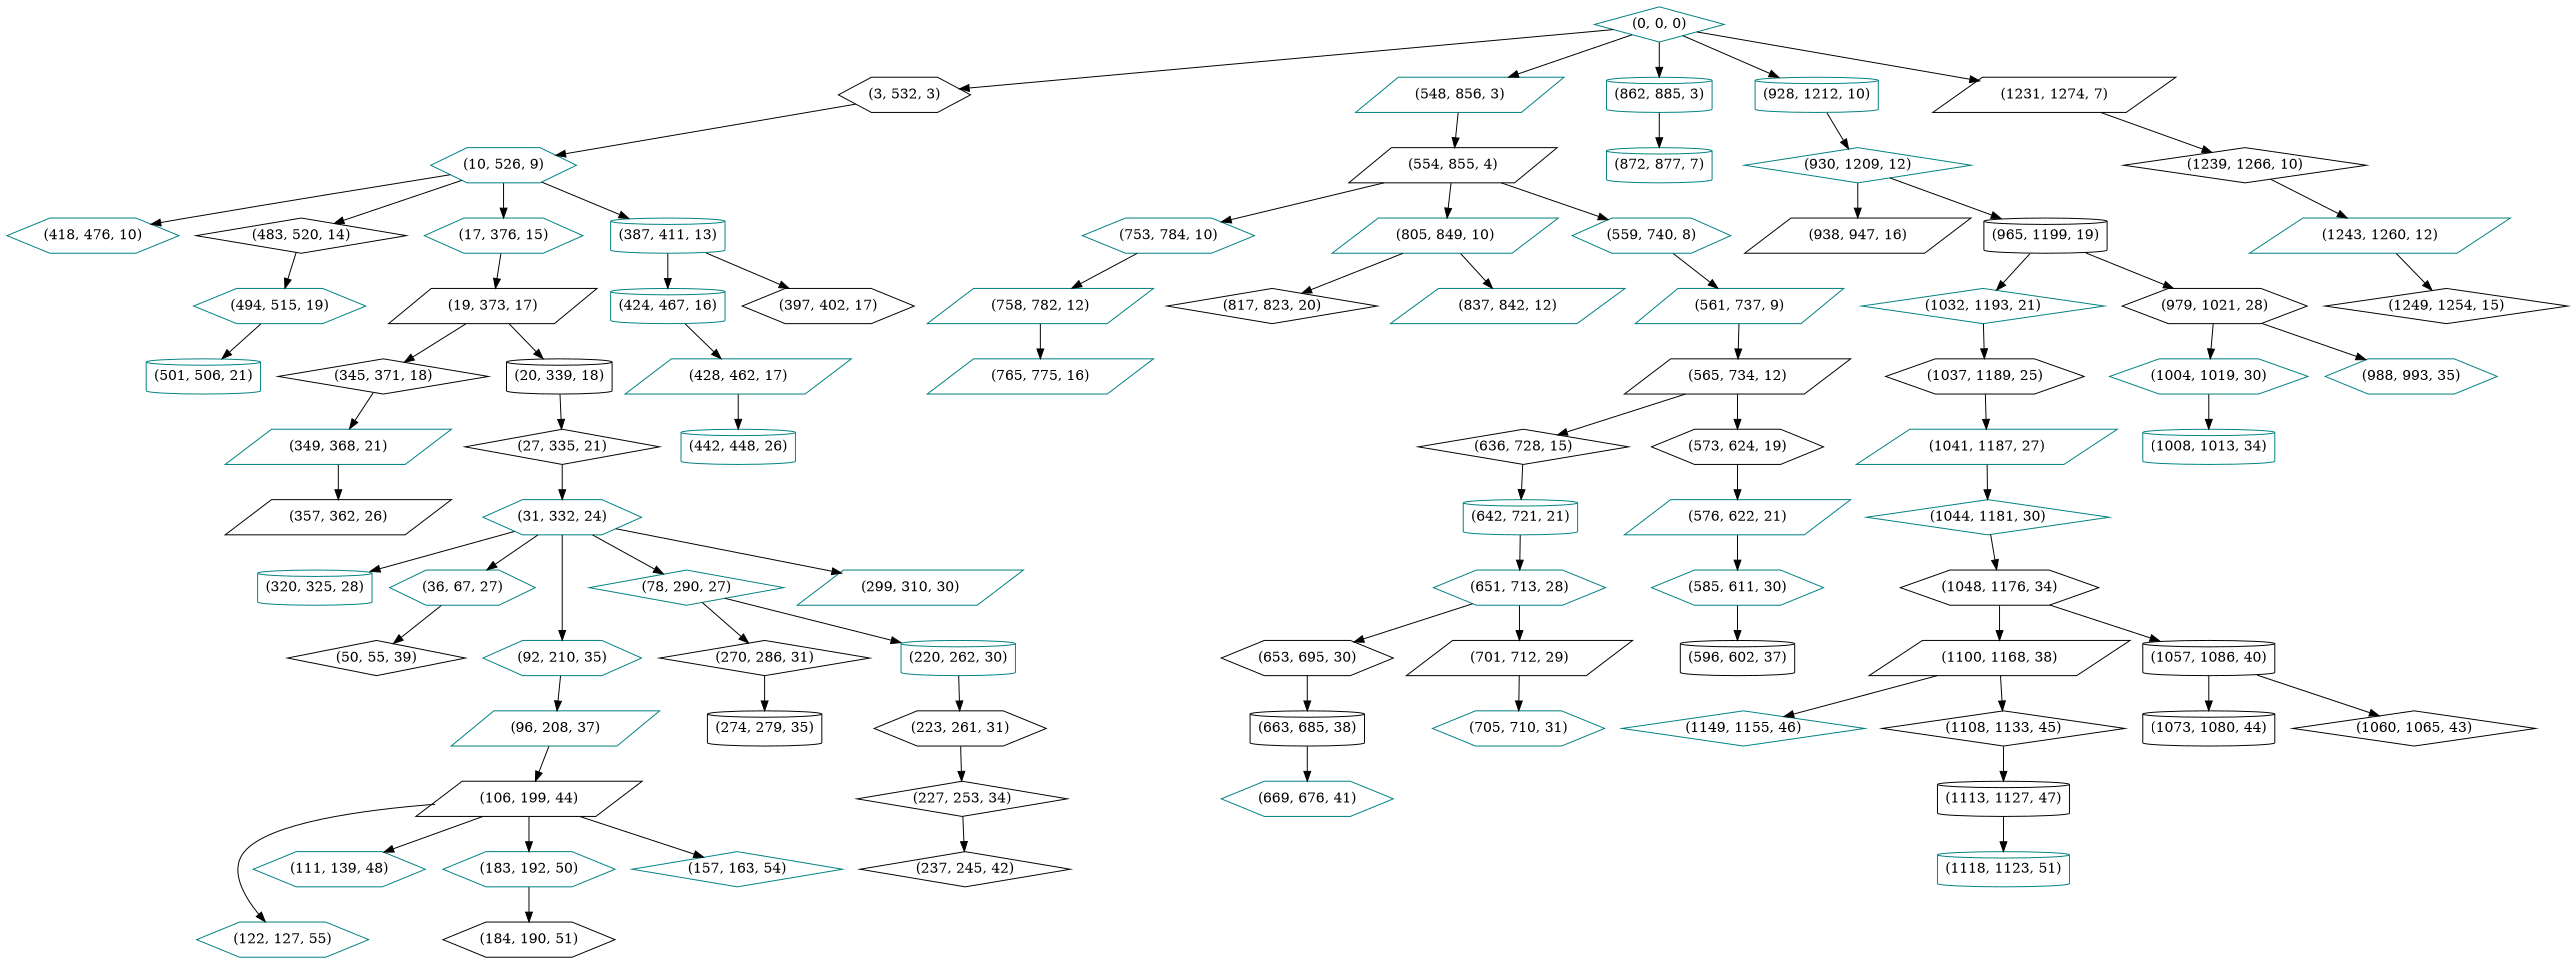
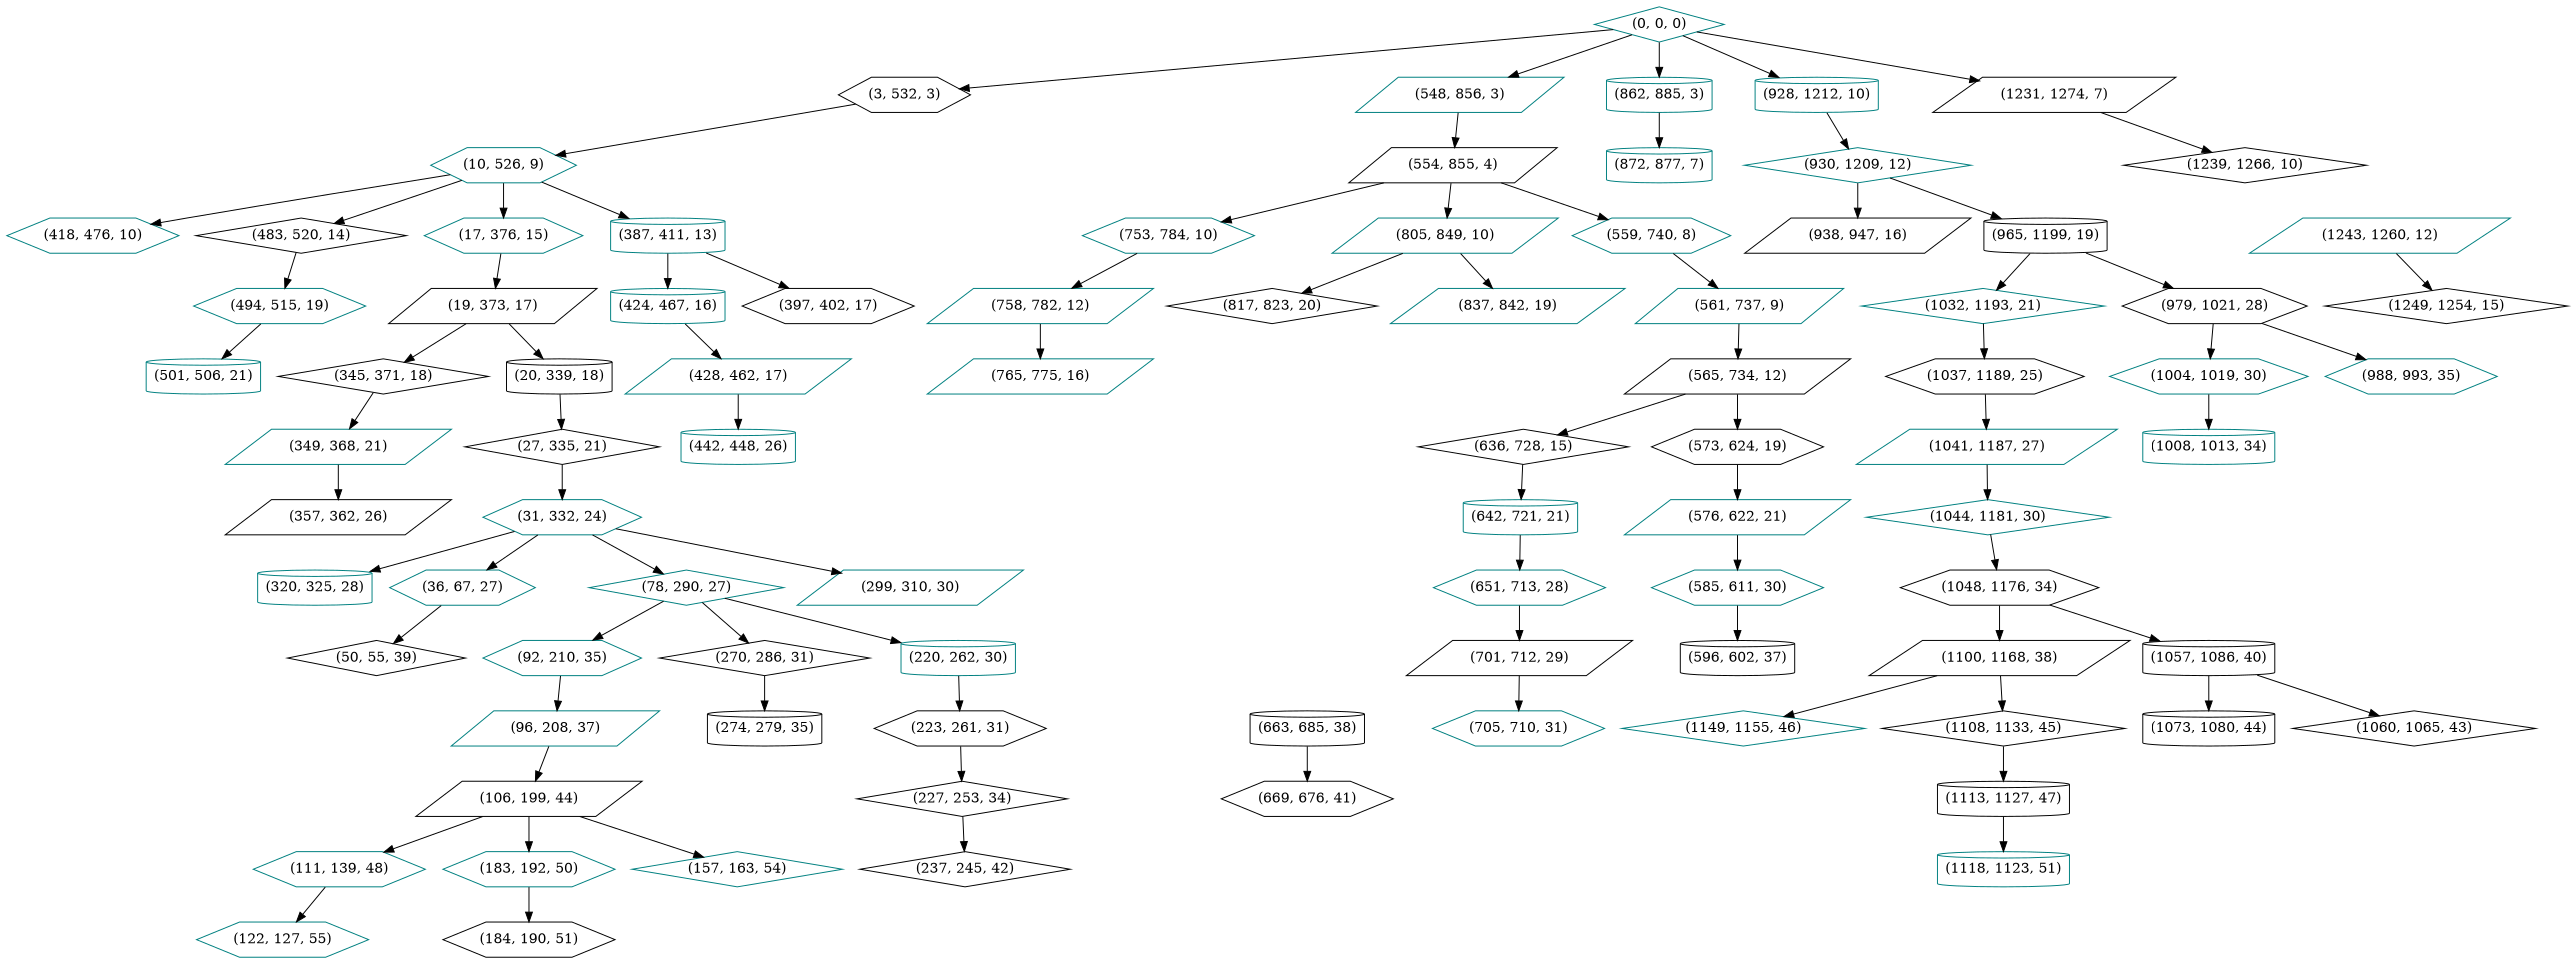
edge "(1239, 1266, 10)" -> "(1243, 1260, 12)": removed
node "(837, 842, 12)": label "(837, 842, 12)" -> "(837, 842, 19)"
edge "(31, 332, 24)" -> "(92, 210, 35)": now "(78, 290, 27)" -> "(92, 210, 35)"
node "(653, 695, 30)": removed
node "(669, 676, 41)": color teal -> black
edge "(106, 199, 44)" -> "(122, 127, 55)": now "(111, 139, 48)" -> "(122, 127, 55)"
